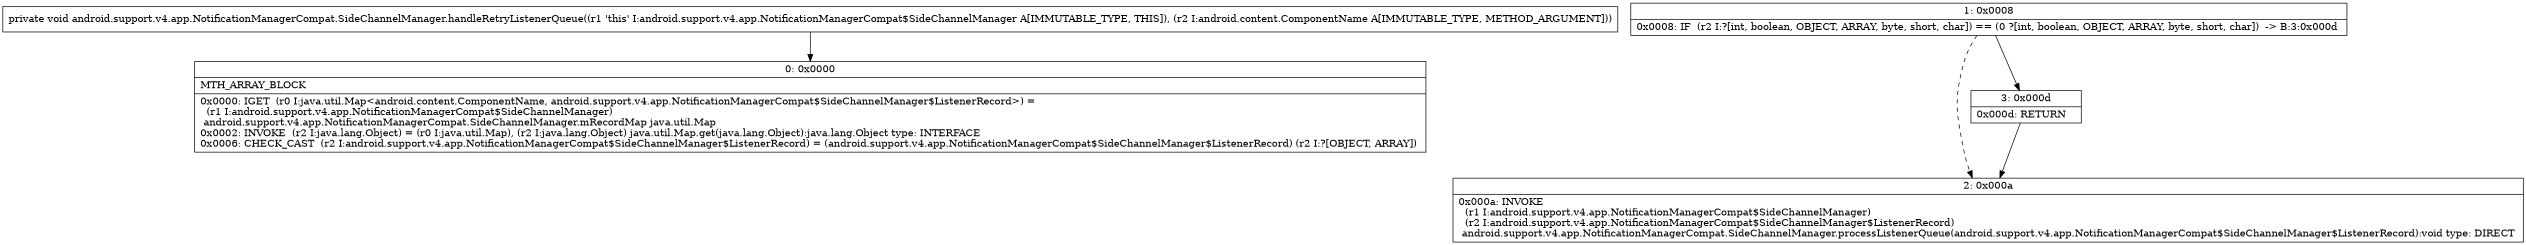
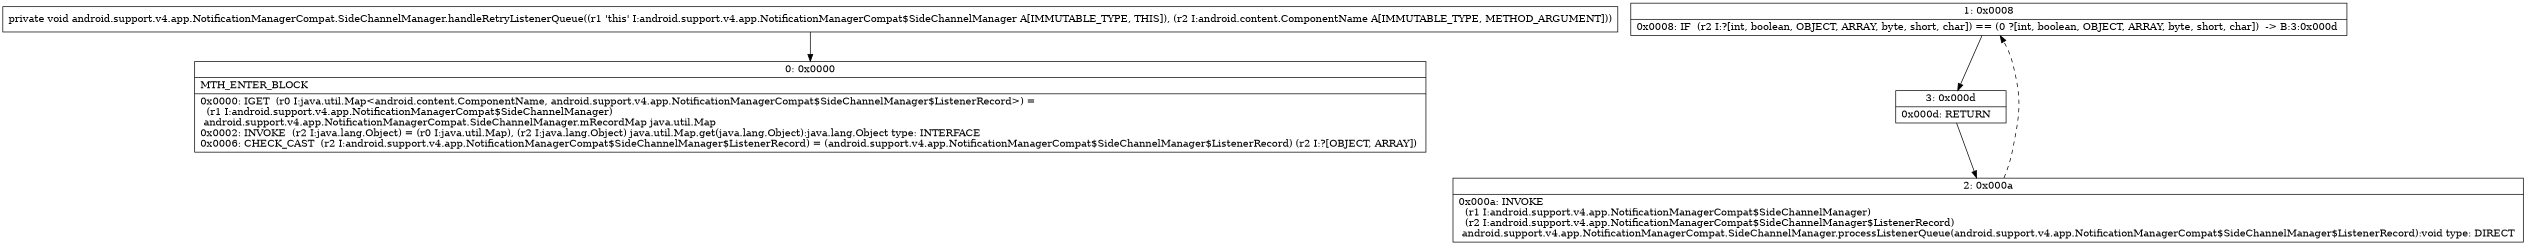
node "0: 0x0000": text "MTH_ARRAY_BLOCK" -> "MTH_ENTER_BLOCK"
edge "1: 0x0008" -> "2: 0x000a": reversed
